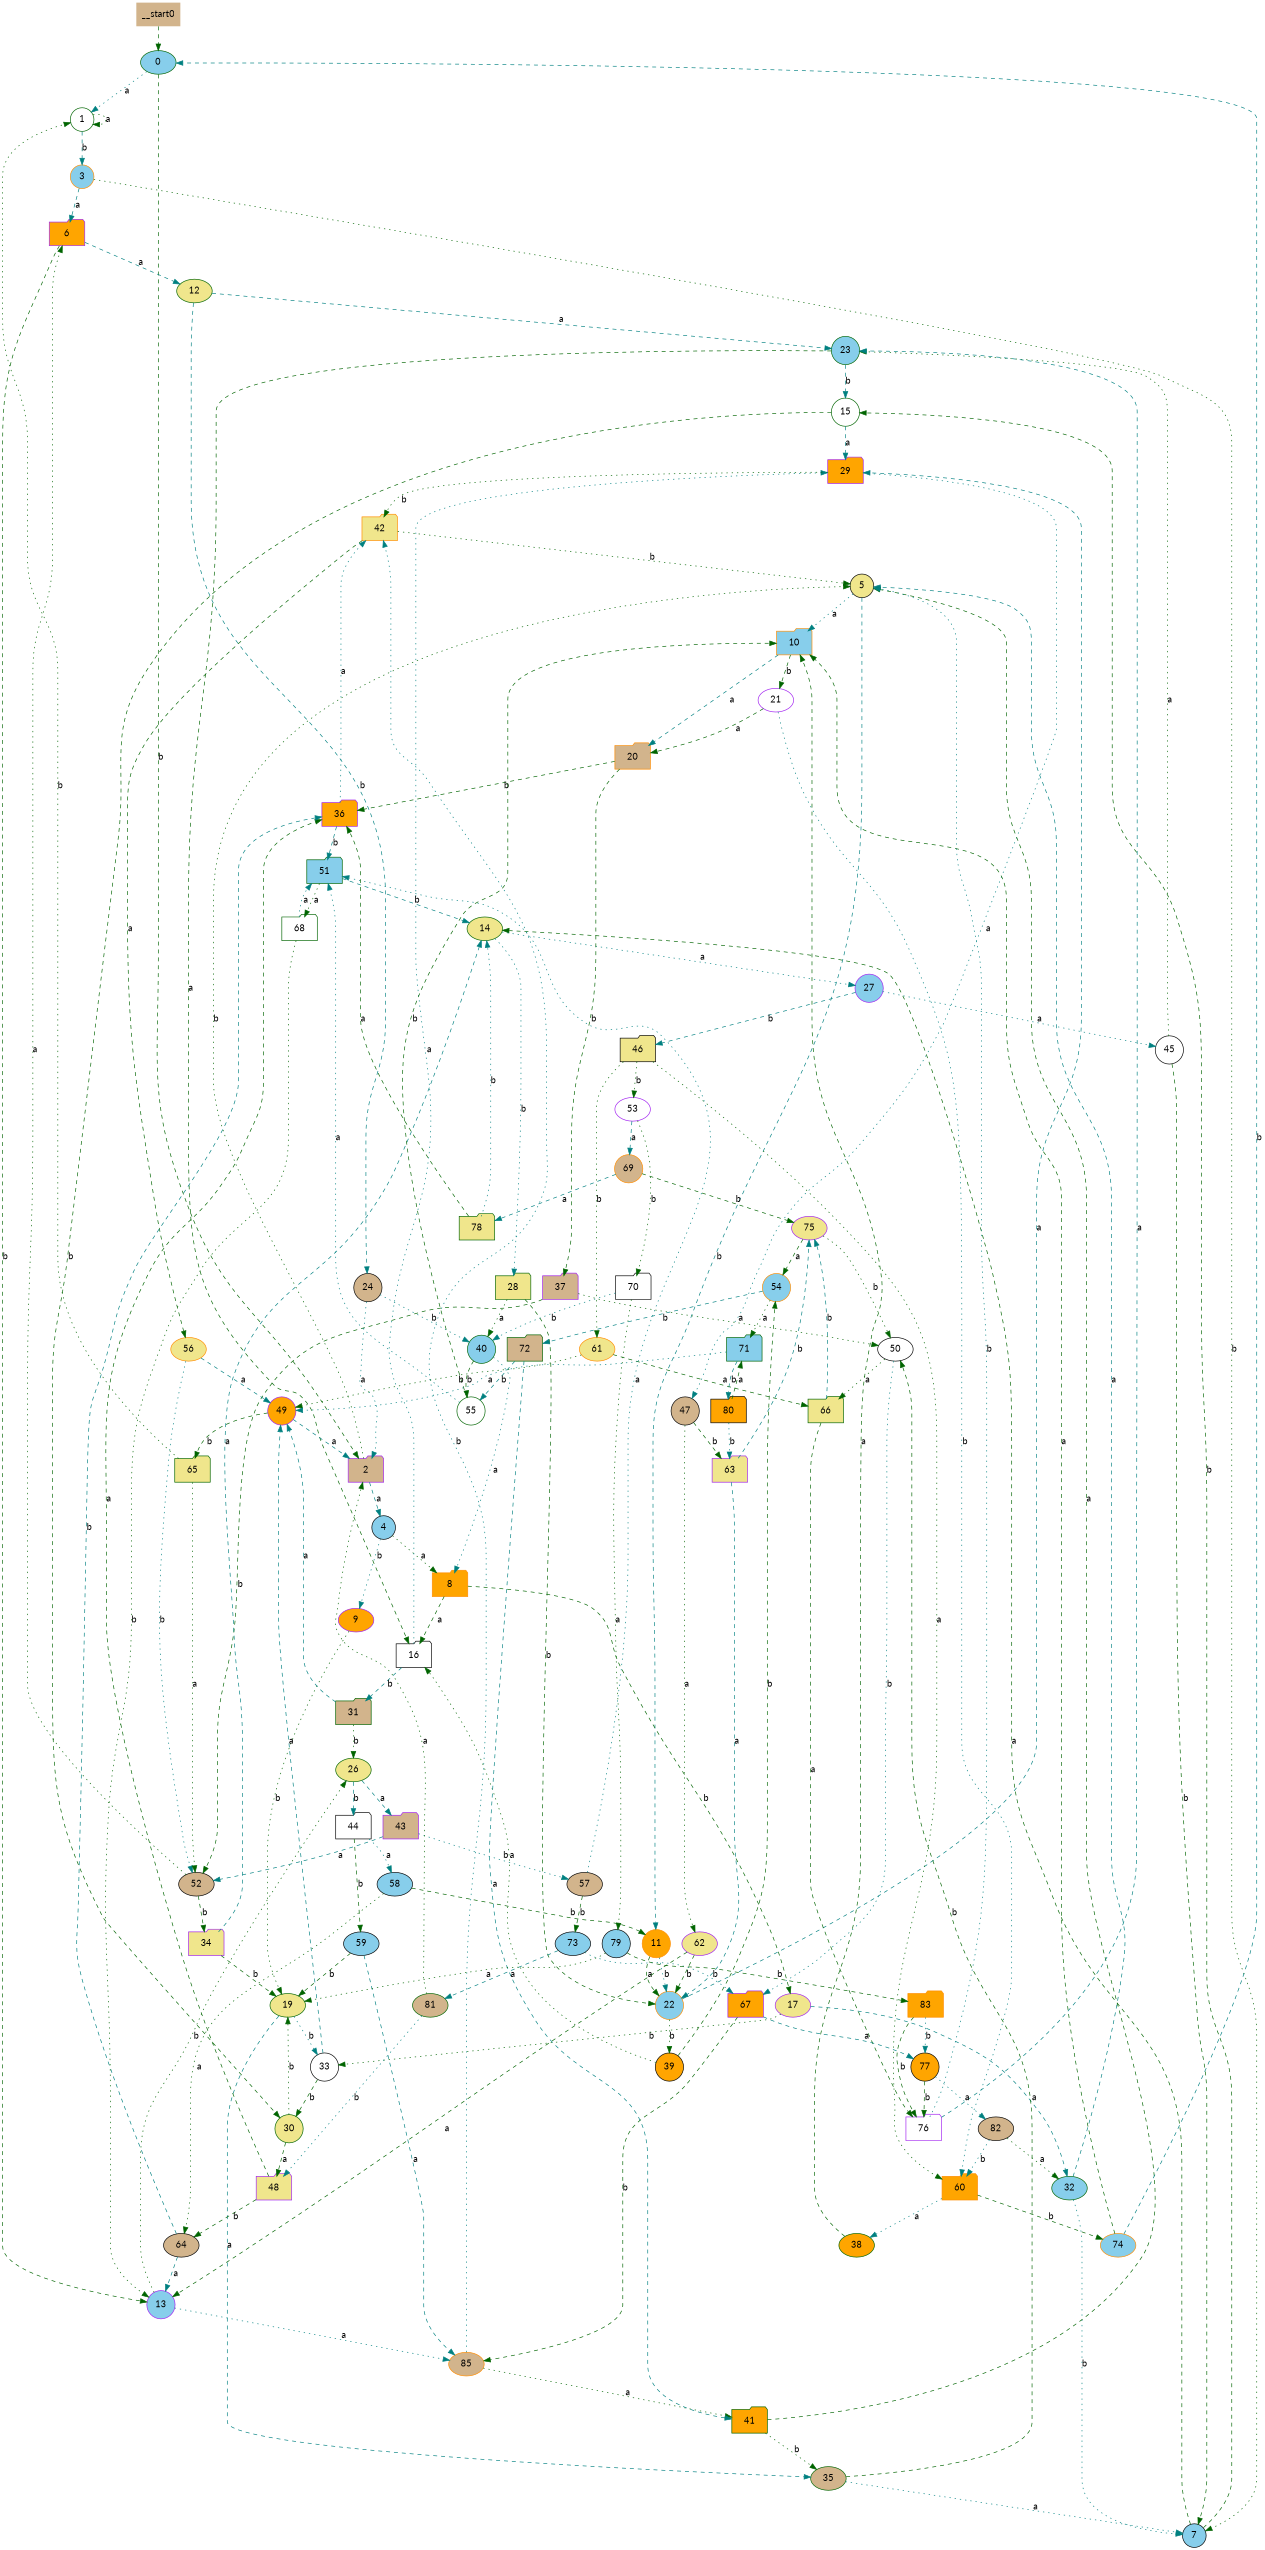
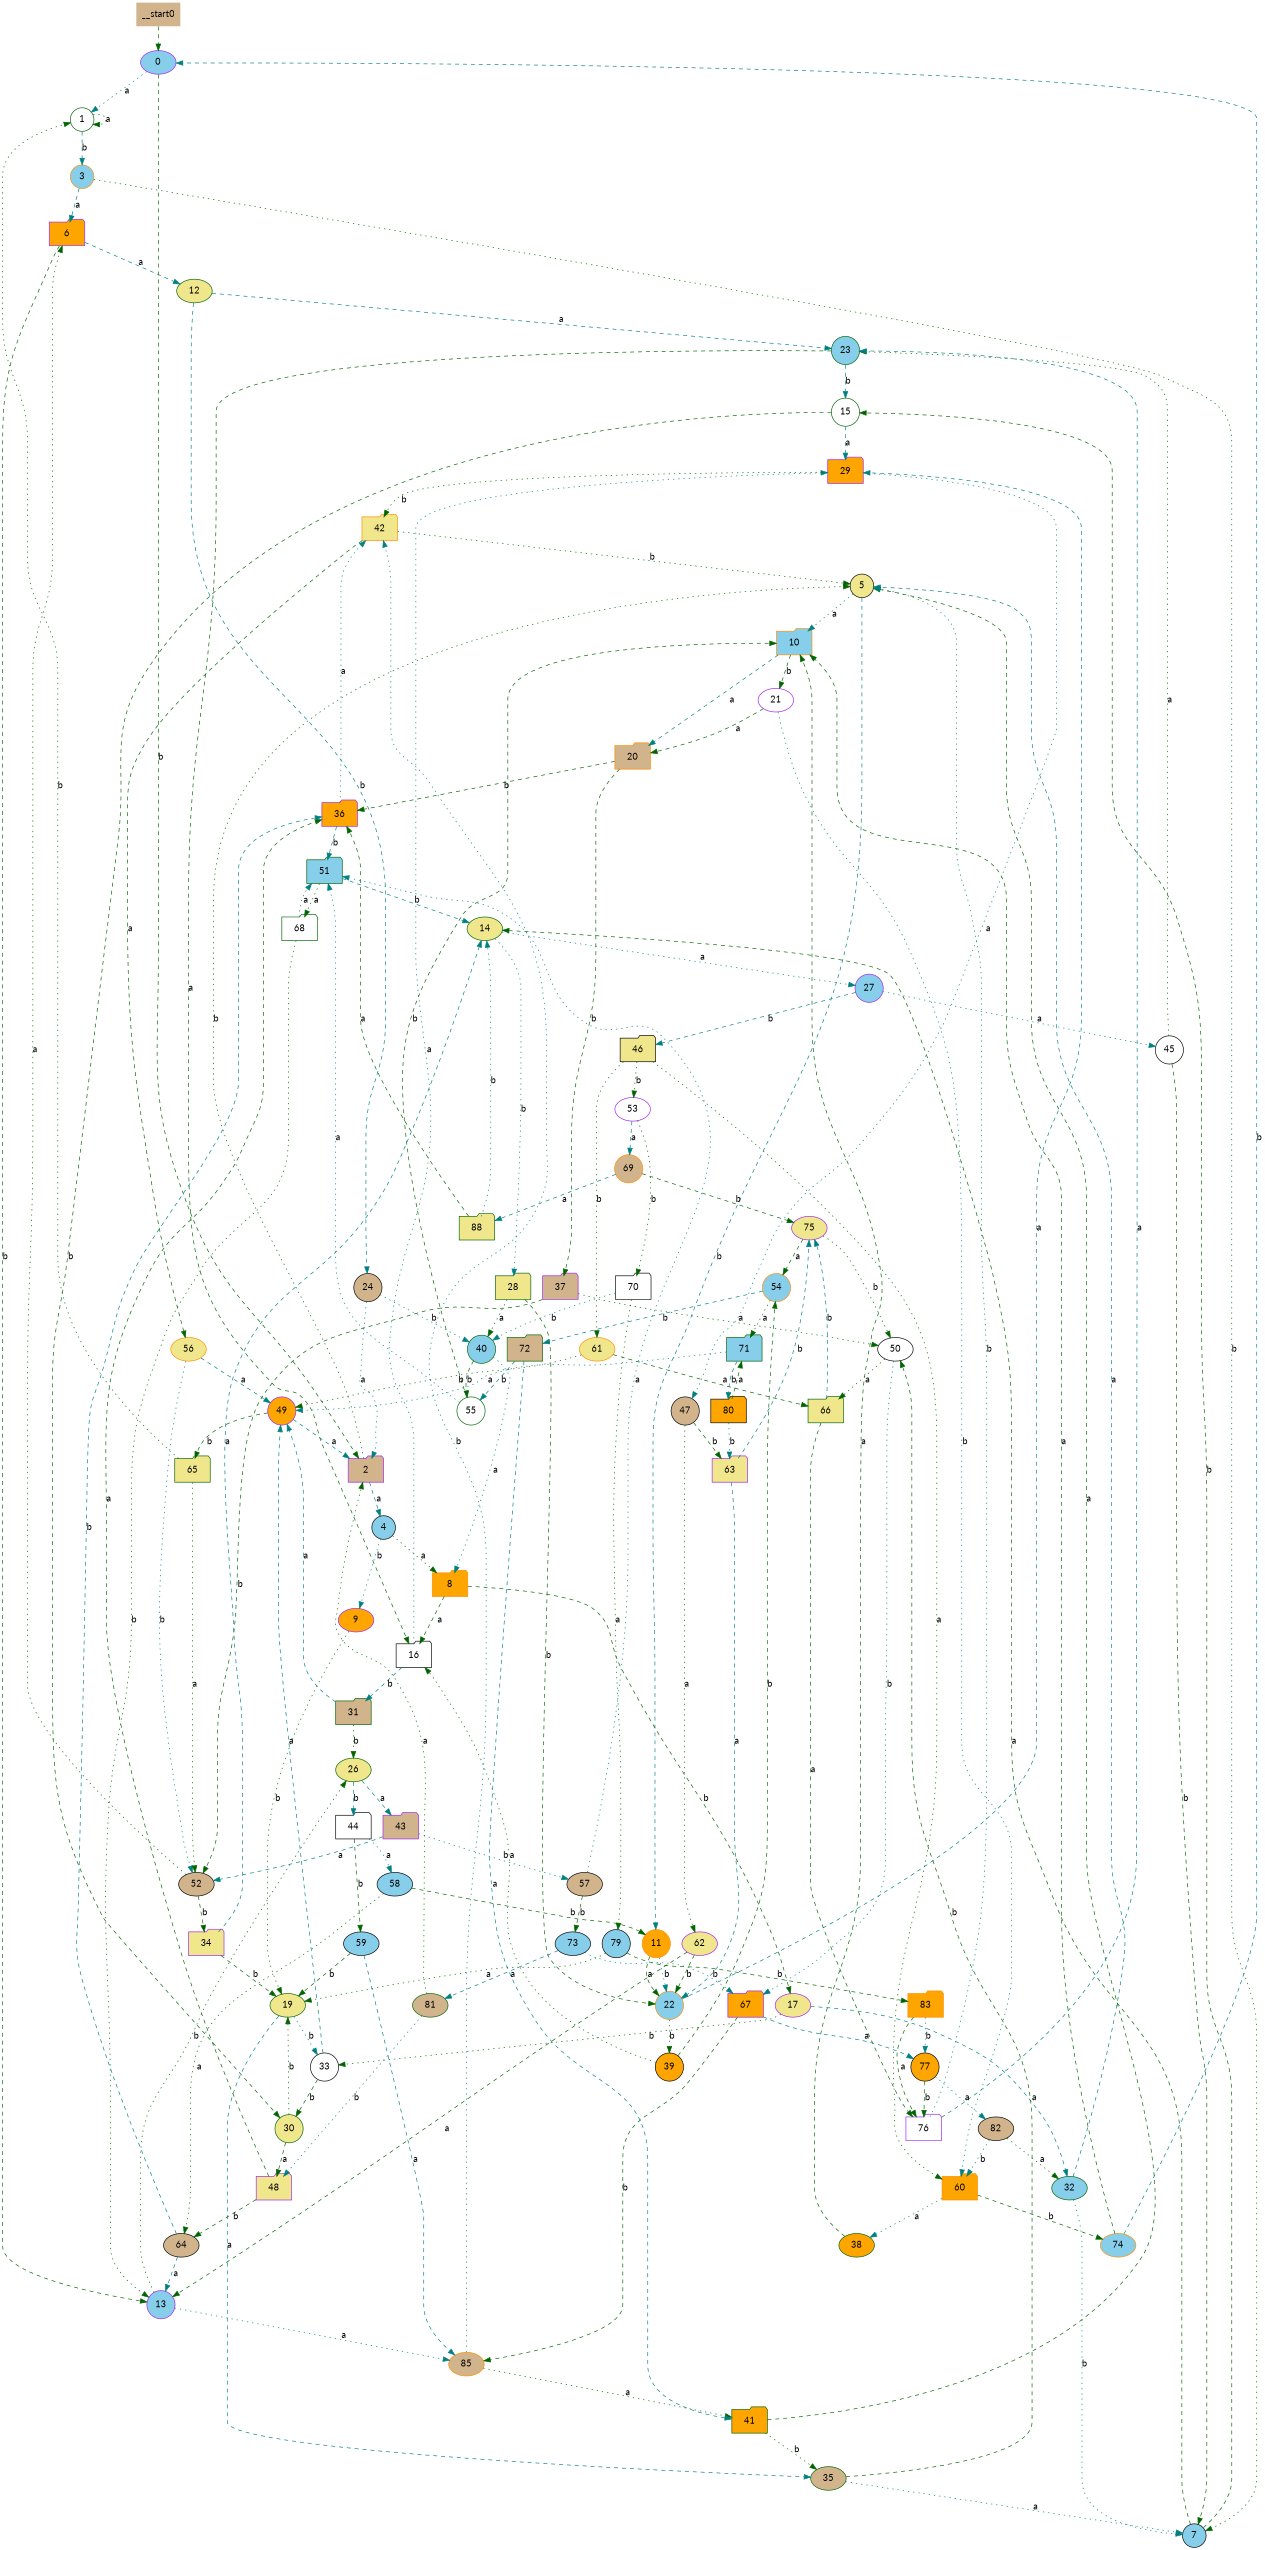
node "0": color darkgreen -> purple
node "78": label "78" -> "88"
edge "83" -> "76": label "b" -> "a"
